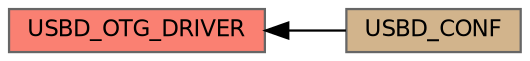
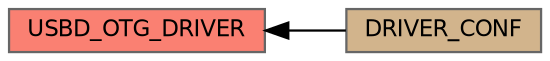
node "USBD_CONF": label "USBD_CONF" -> "DRIVER_CONF"
